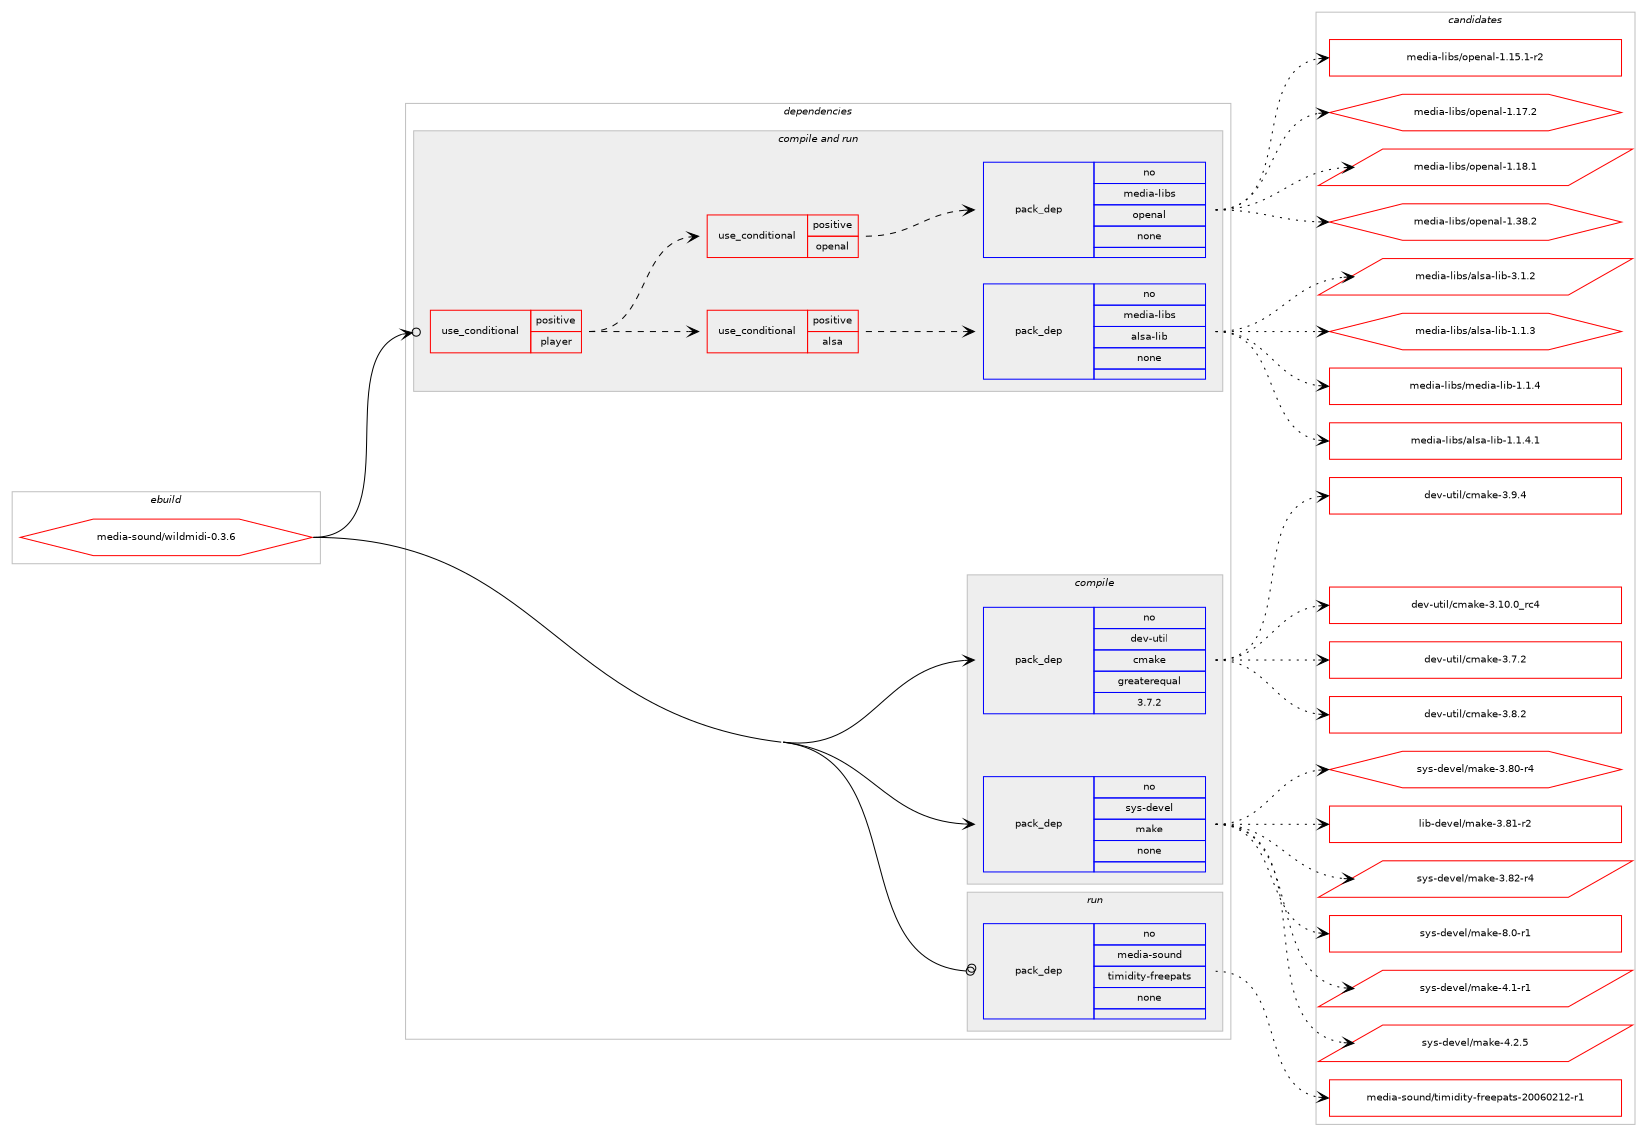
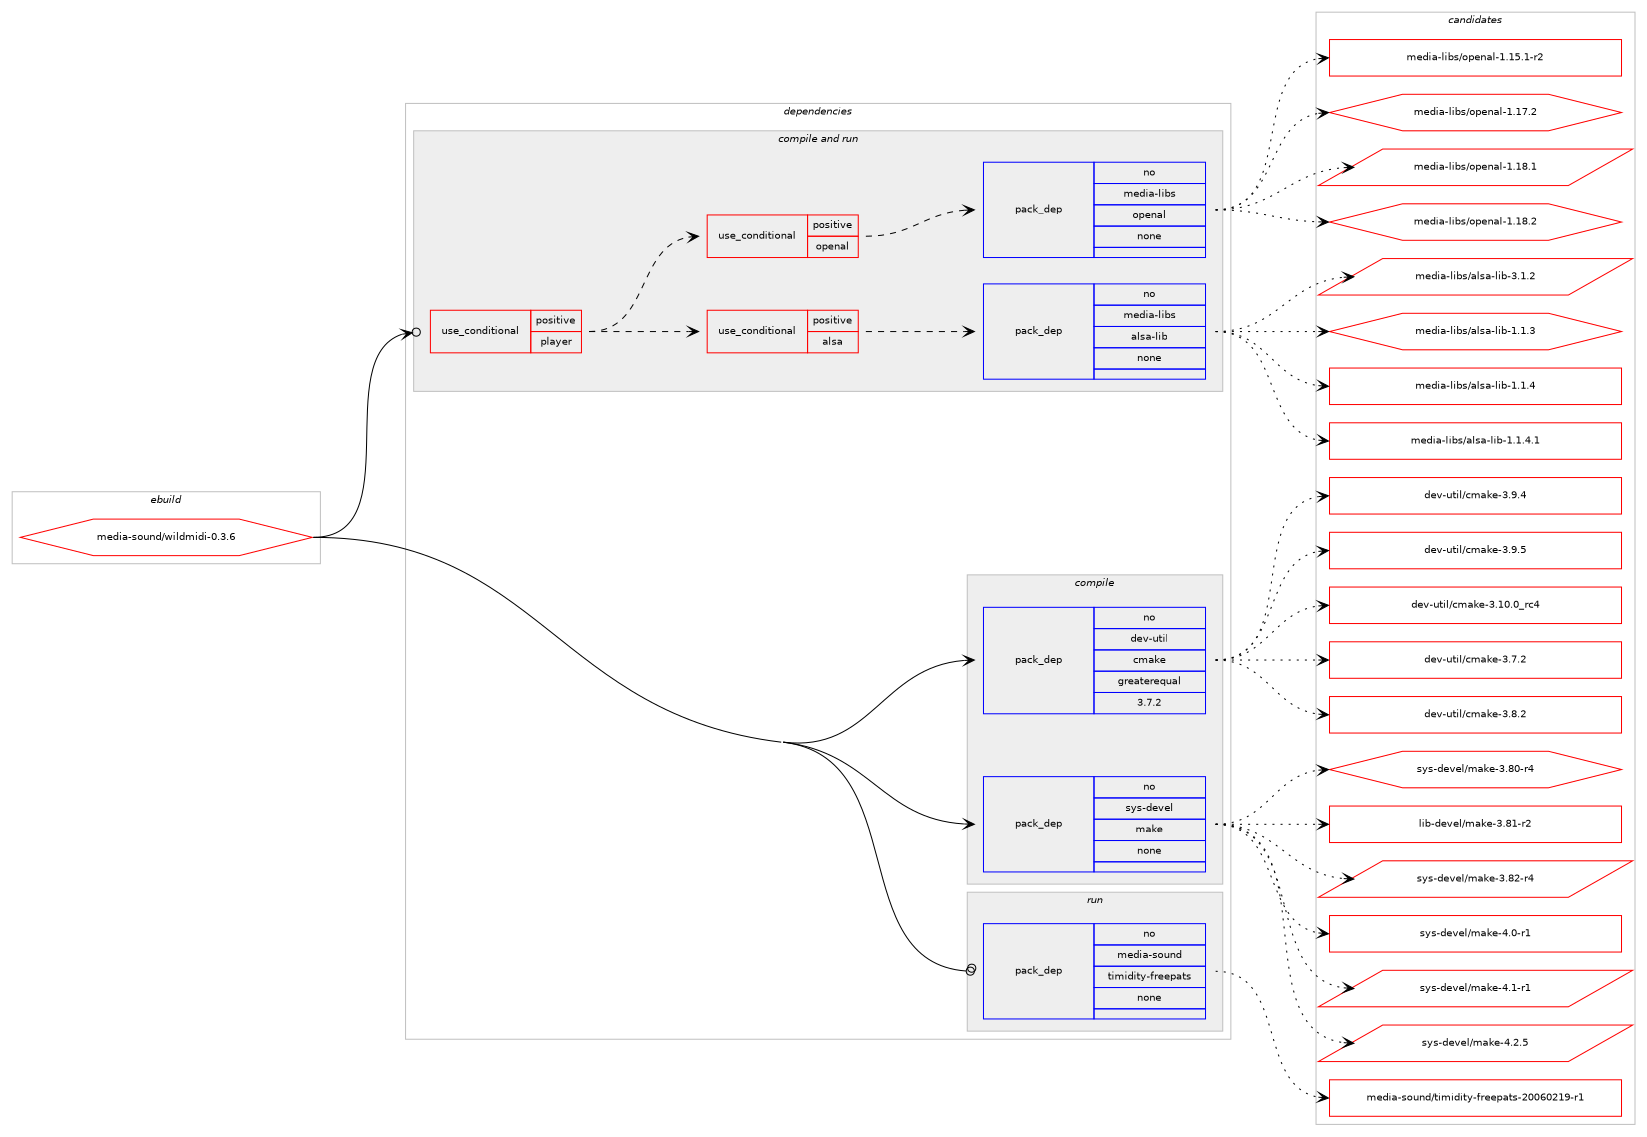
node "media-libs/openal-1.38.2": label "media-libs/openal-1.38.2" -> "media-libs/openal-1.18.2"
node "media-libs/media-lib-1.1.4": label "media-libs/media-lib-1.1.4" -> "media-libs/alsa-lib-1.1.4"
node "dev-util/cmake-3.9.5": added
node "sys-devel/make-8.0-r1": label "sys-devel/make-8.0-r1" -> "sys-devel/make-4.0-r1"
node "media-sound/timidity-freepats-20060212-r1": label "media-sound/timidity-freepats-20060212-r1" -> "media-sound/timidity-freepats-20060219-r1"
